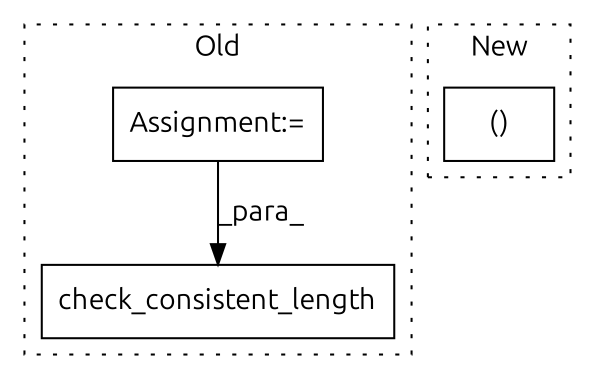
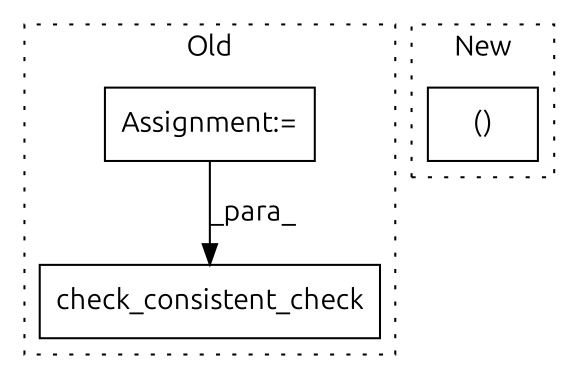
node "check_consistent_length": label "check_consistent_length" -> "check_consistent_check"
